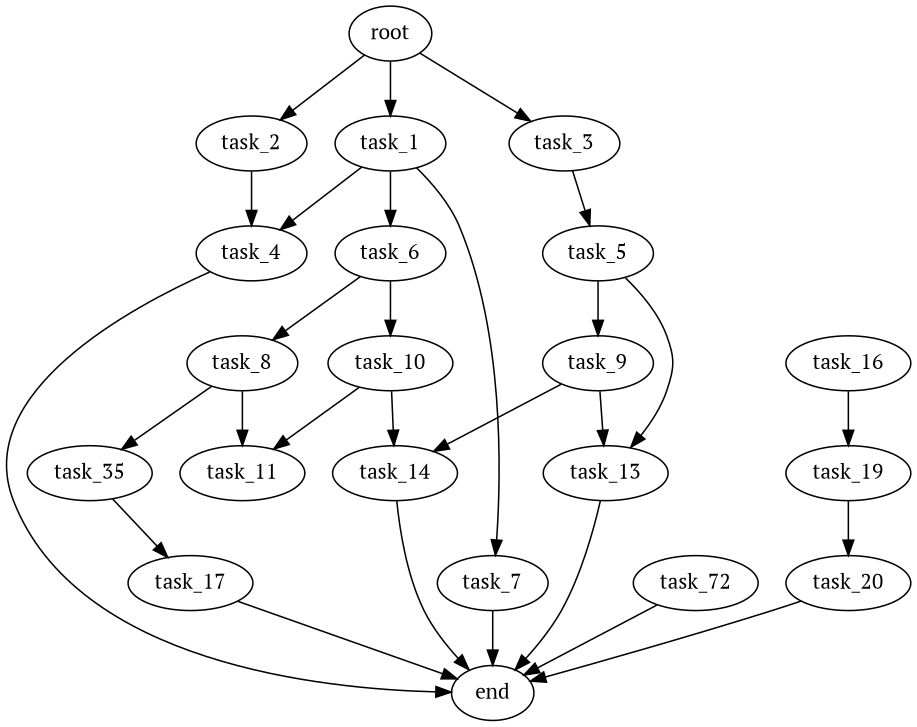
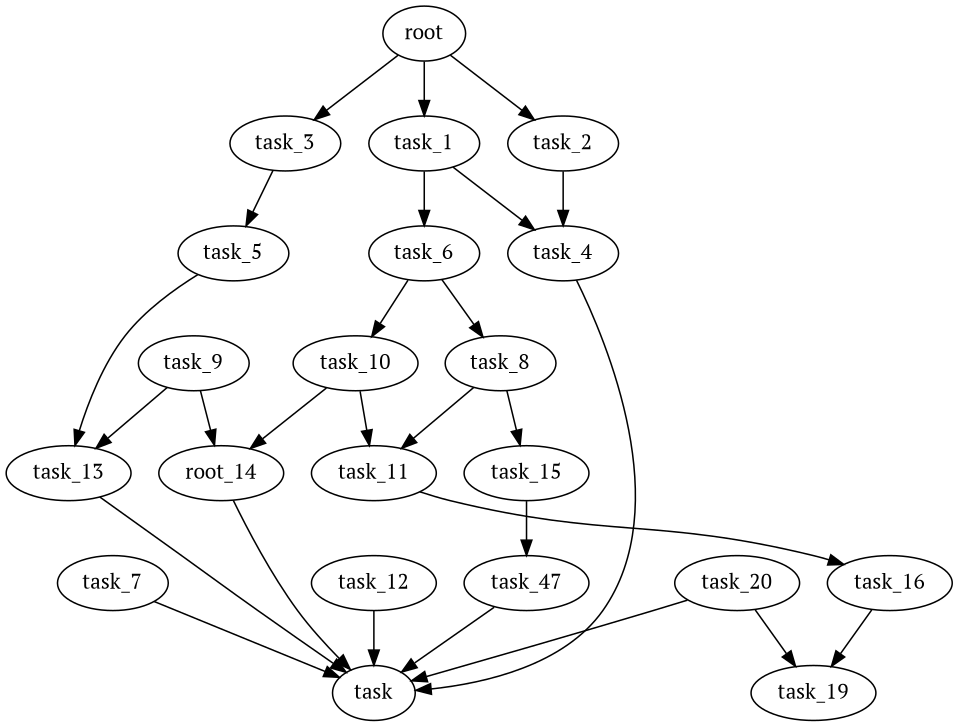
edge "task_5" -> "task_9": removed
edge "task_1" -> "task_7": removed
node "task_35": label "task_35" -> "task_15"
node "task_14": label "task_14" -> "root_14"
edge "task_19" -> "task_20": reversed
edge "task_11" -> "task_16": added
node "task_17": label "task_17" -> "task_47"
node "task_72": label "task_72" -> "task_12"
node "end": label "end" -> "task"
